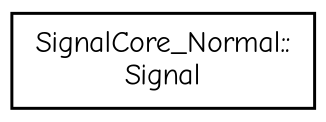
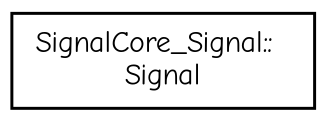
node "SignalCore_Normal:: Signal": label "SignalCore_Normal:: Signal" -> "SignalCore_Signal:: Signal"
